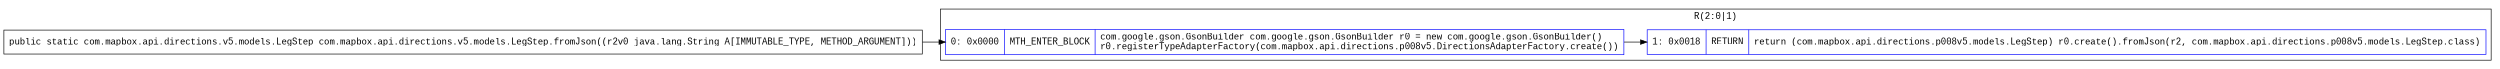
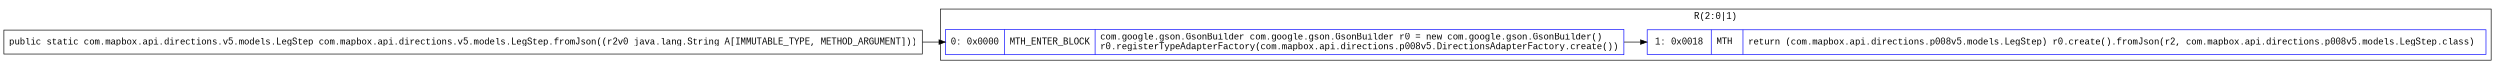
node "1: 0x0018": text "RETURN" -> "MTH"
